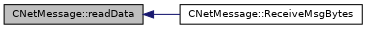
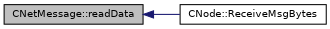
node "CNetMessage::ReceiveMsgBytes": label "CNetMessage::ReceiveMsgBytes" -> "CNode::ReceiveMsgBytes"
